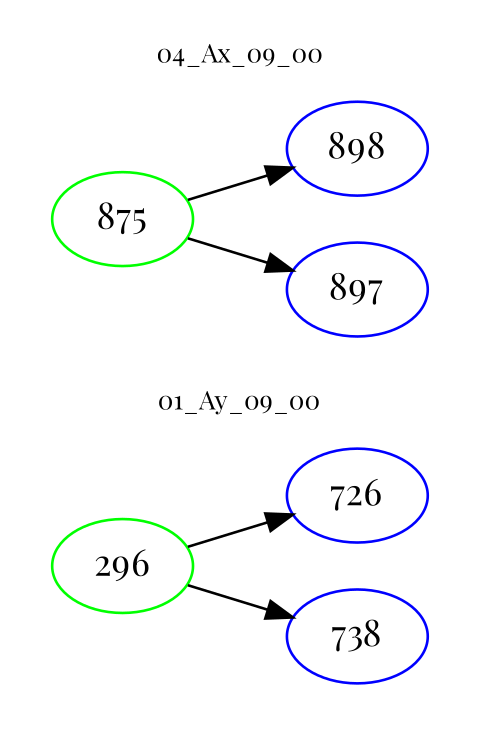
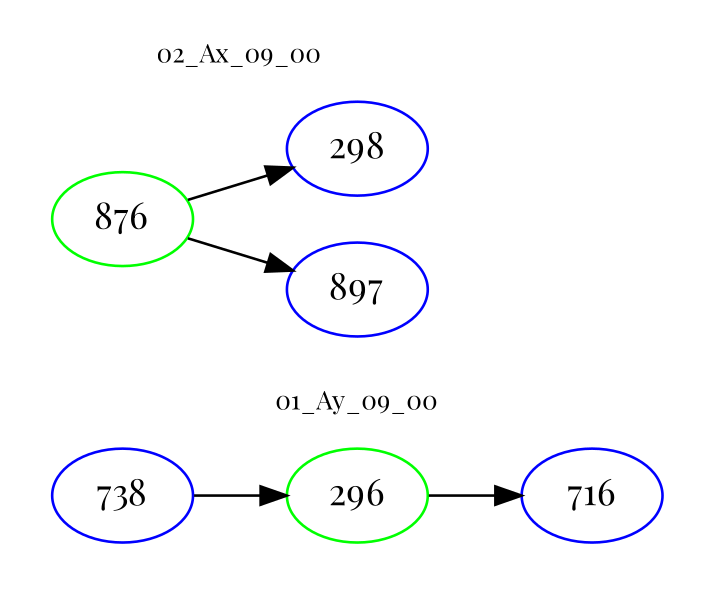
cluster "04_Ax_09_00": label "04_Ax_09_00" -> "02_Ax_09_00"
node "898": label "898" -> "298"
node "875": label "875" -> "876"
node "726": label "726" -> "716"
edge "296" -> "738": reversed
